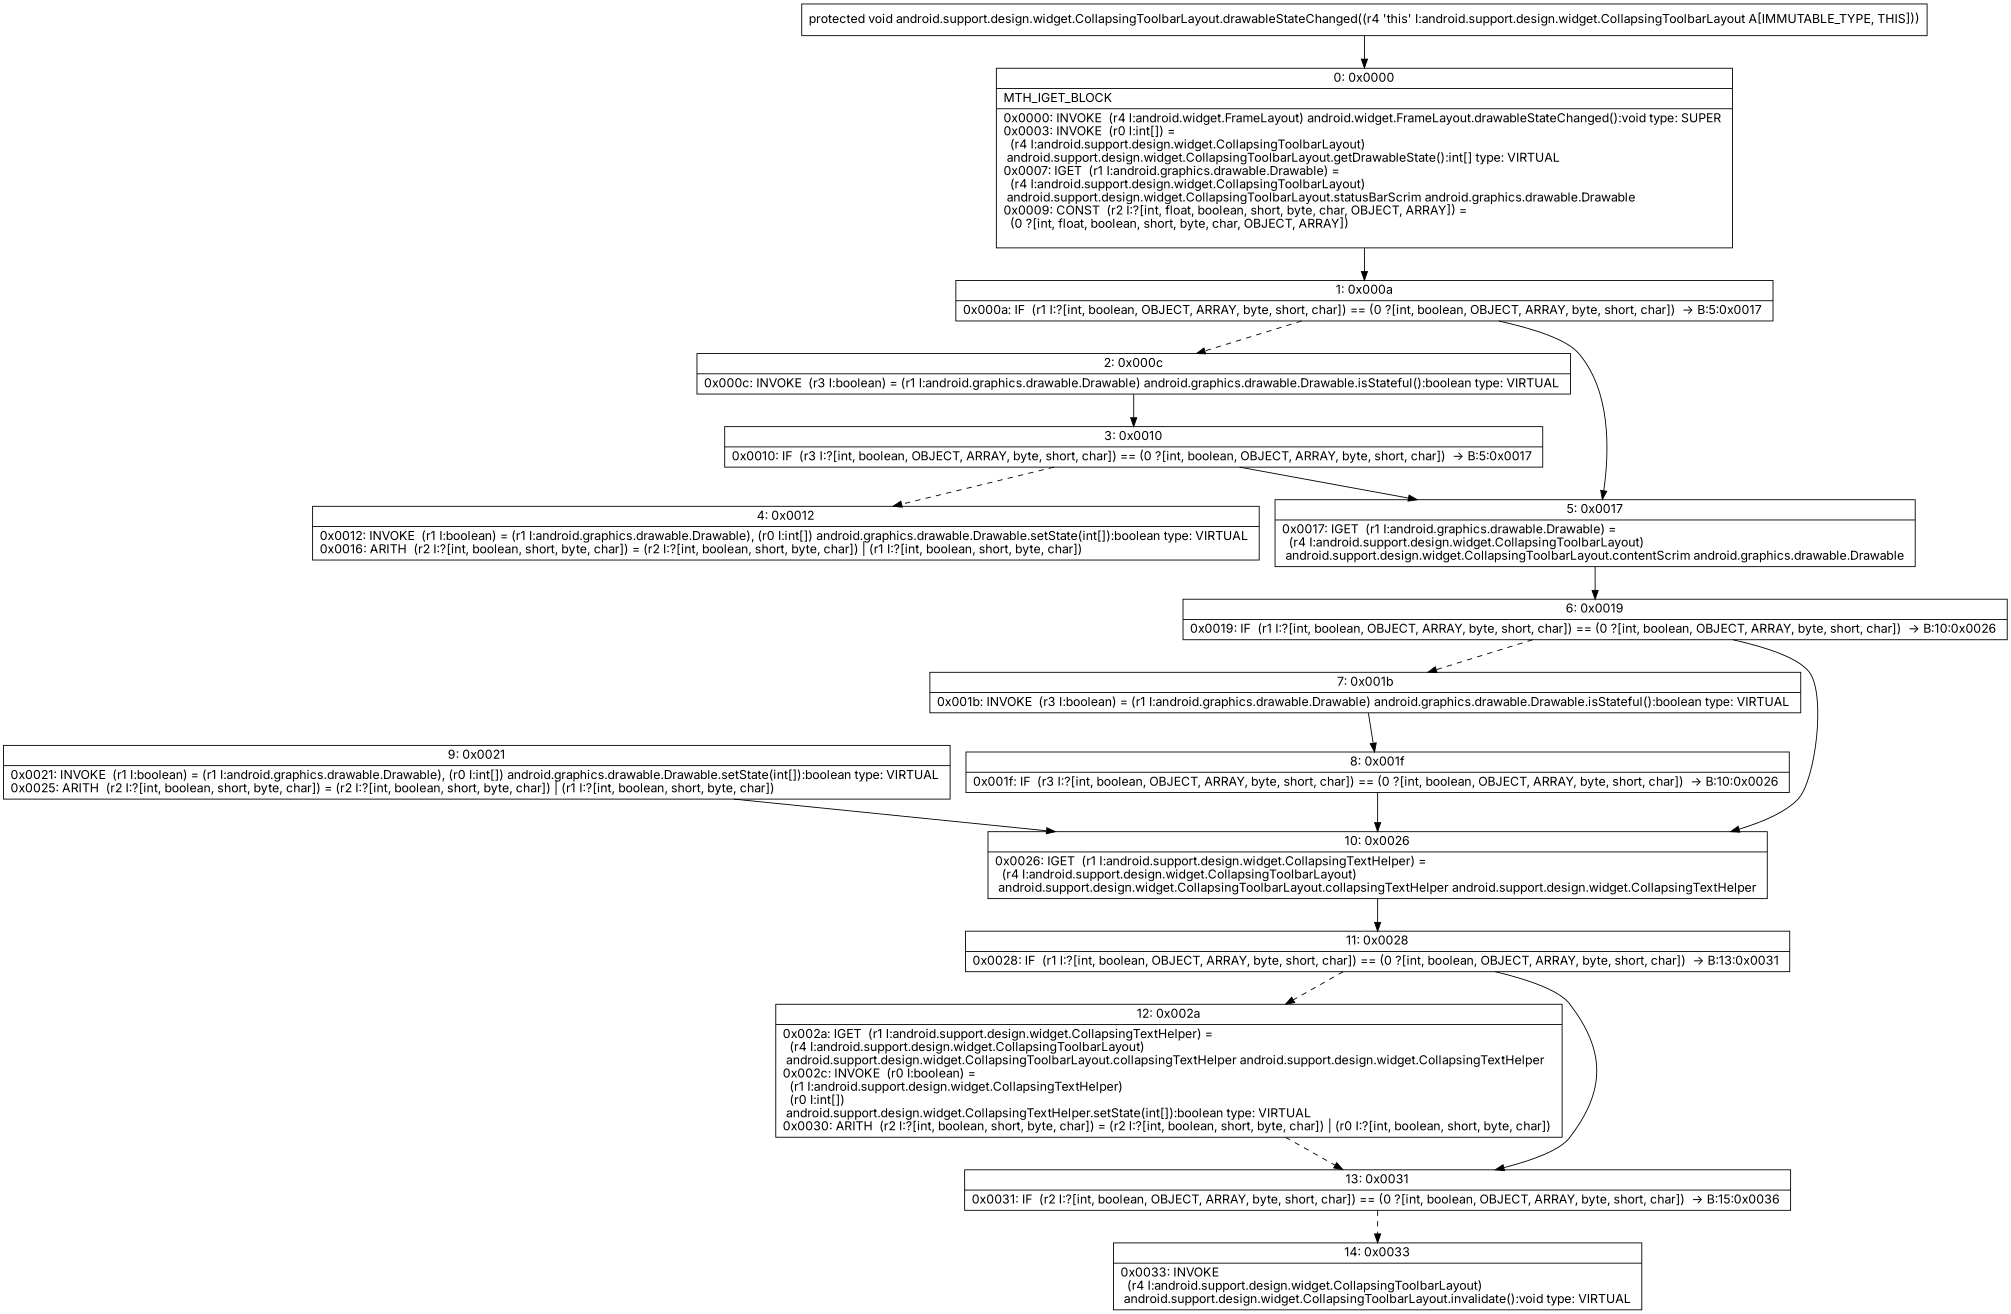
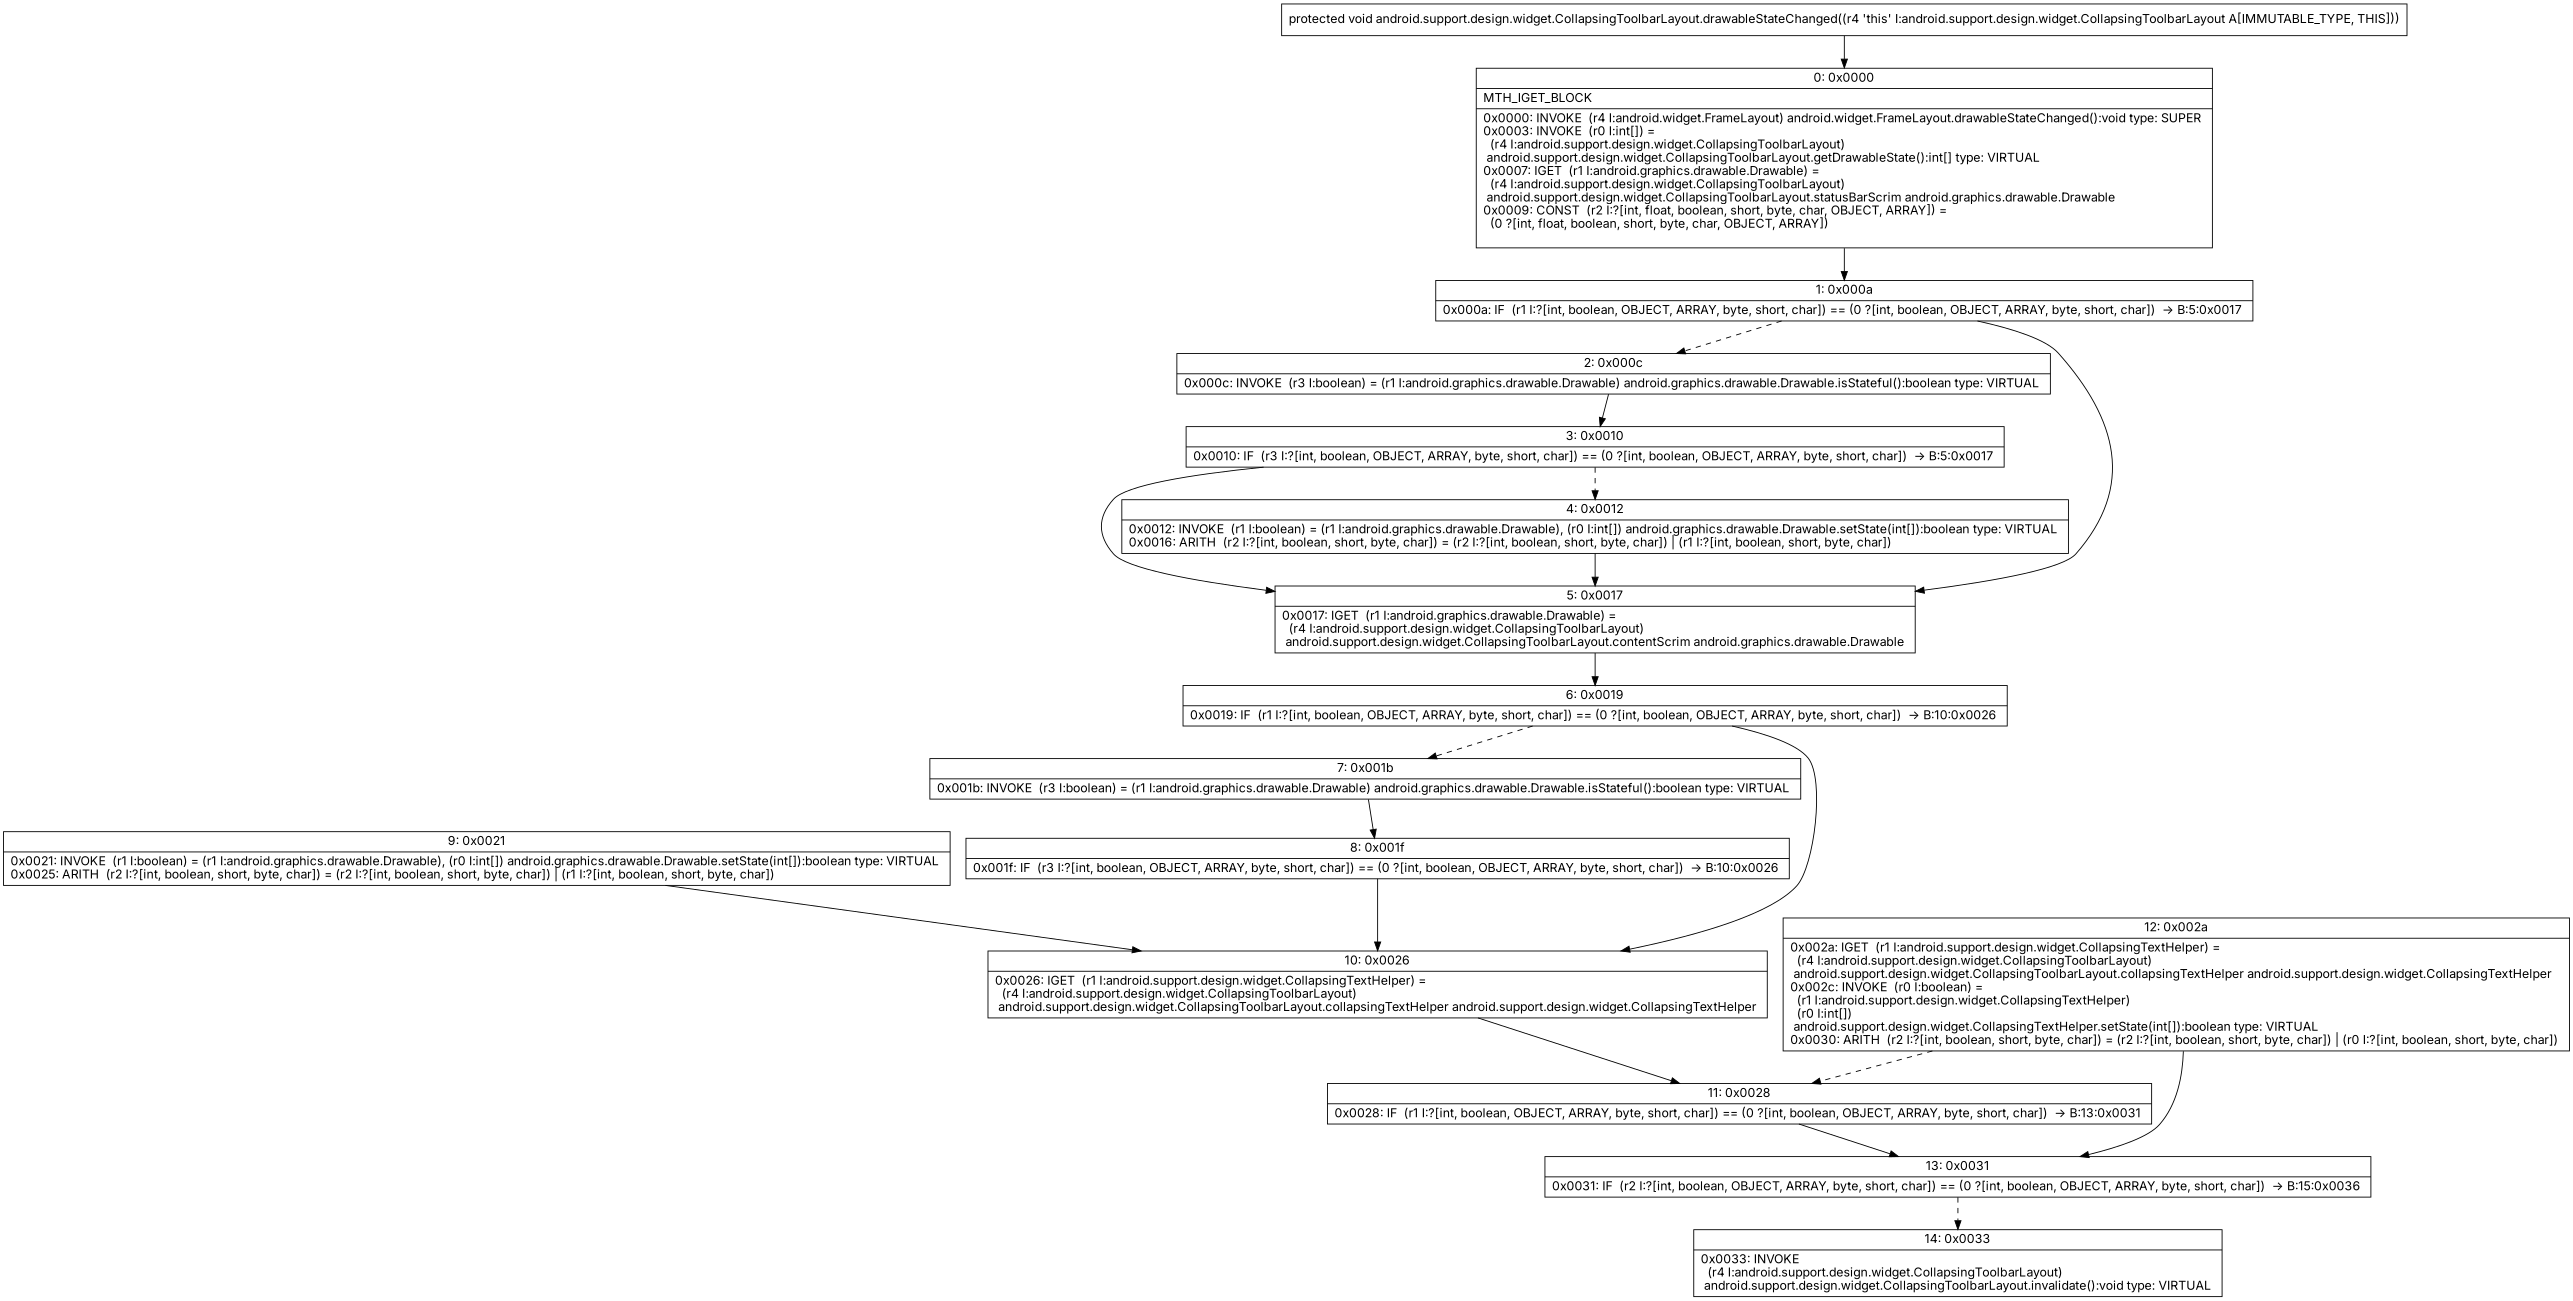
edge "4: 0x0012" -> "5: 0x0017": added
edge "11: 0x0028" -> "12: 0x002a": reversed
edge "12: 0x002a" -> "13: 0x0031": style dashed -> solid
